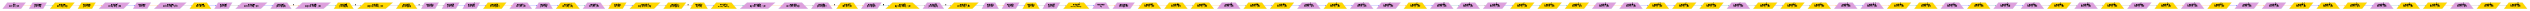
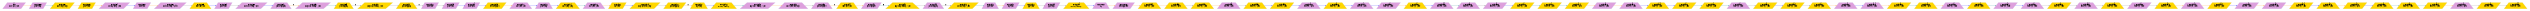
node "0x63d7fa50 addb %al, (%eax)": fillcolor plum -> gold
